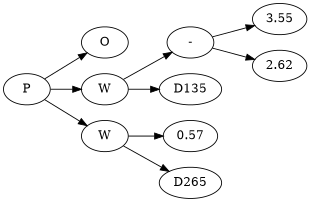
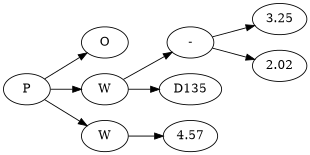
node "3.55": label "3.55" -> "3.25"
node "2.62": label "2.62" -> "2.02"
node "0.57": label "0.57" -> "4.57"
node "D265": removed
